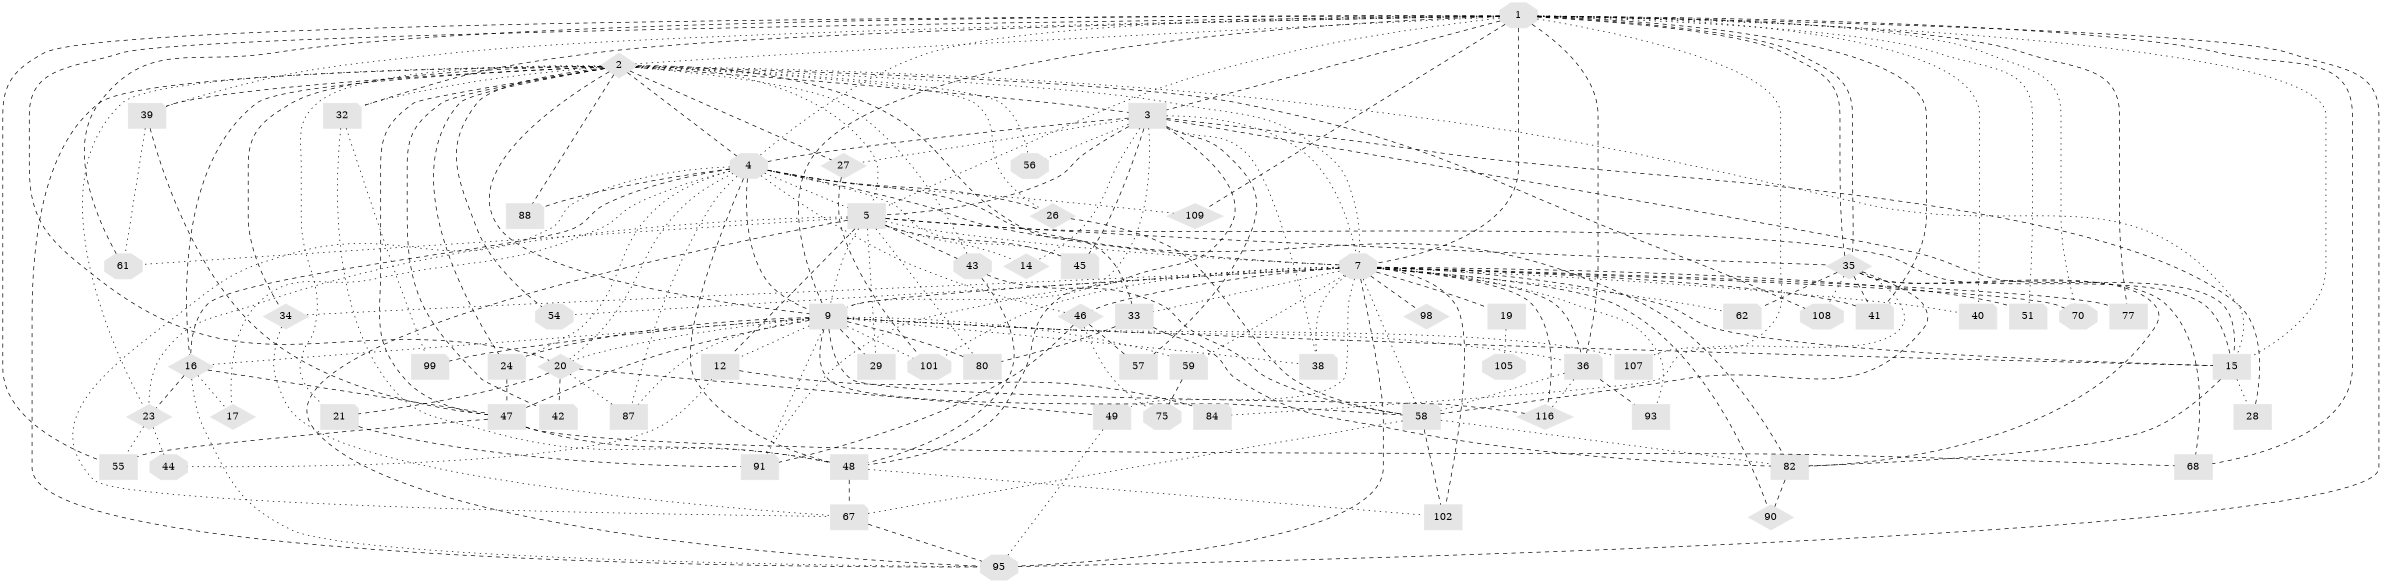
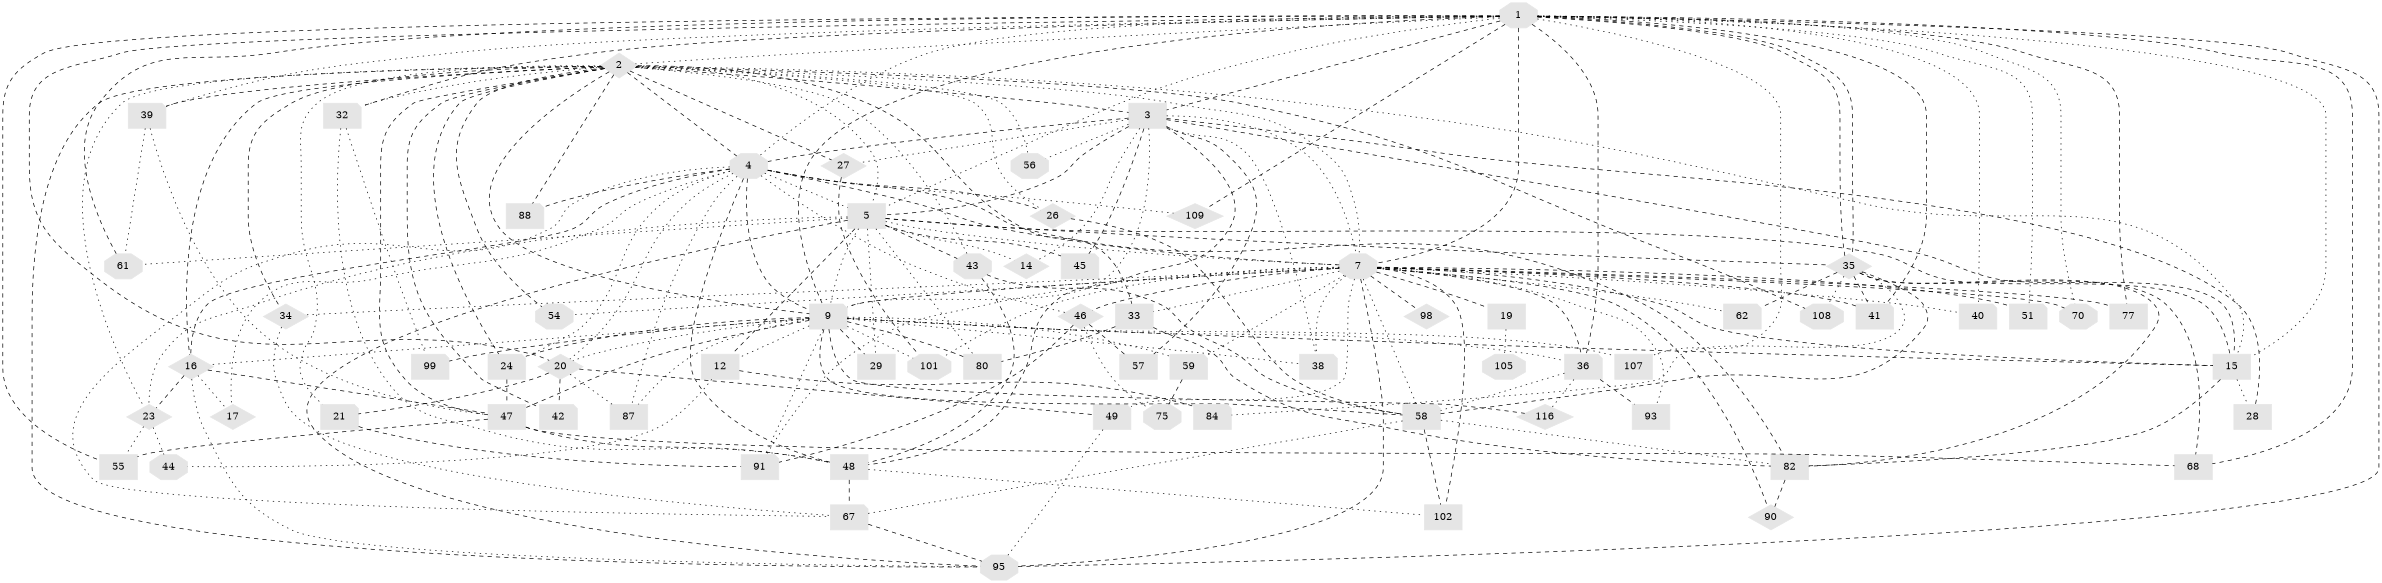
edge "4" -- "45": removed
edge "7" -- "116": removed
edge "39" -- "47": style dashed -> dotted
